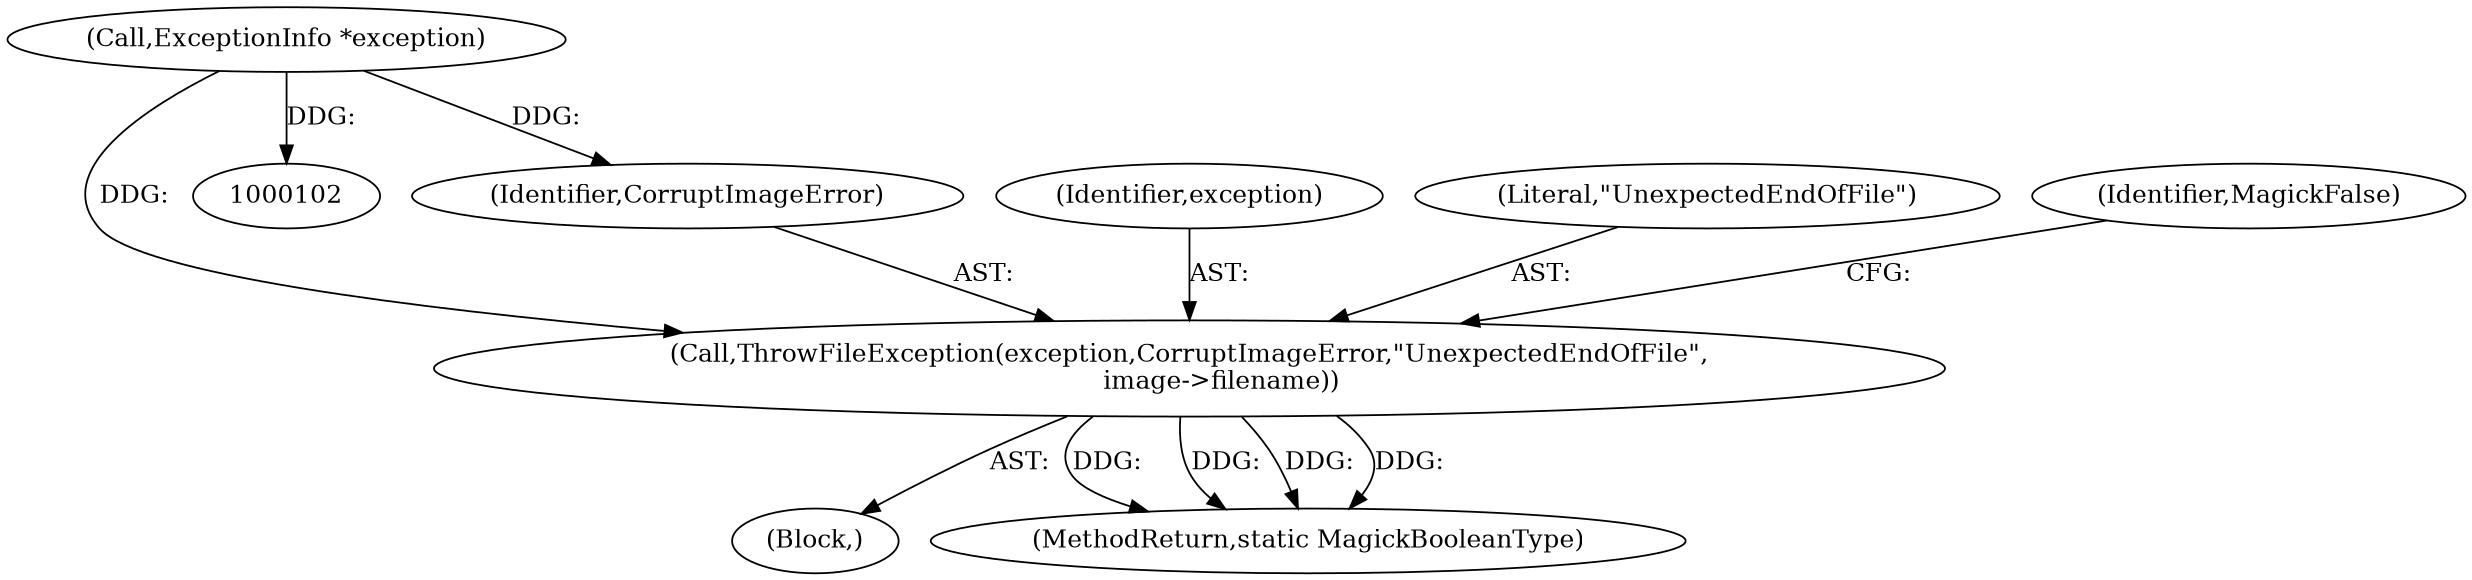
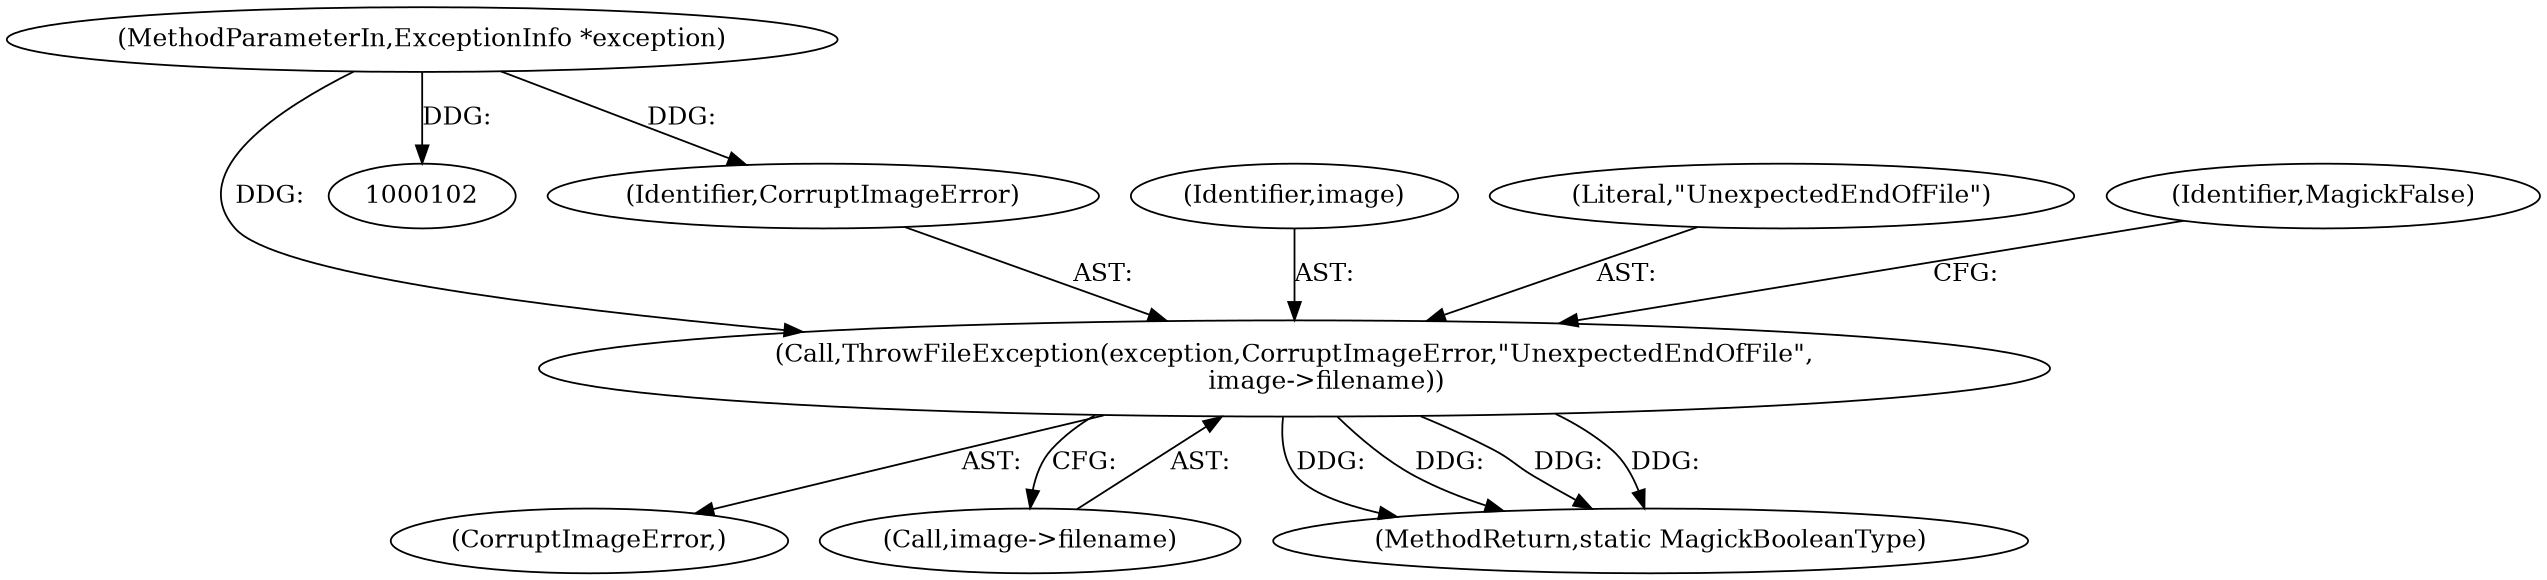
node "(Call,ExceptionInfo *exception)": label "(Call,ExceptionInfo *exception)" -> "(MethodParameterIn,ExceptionInfo *exception)"
node "(Identifier,exception)": label "(Identifier,exception)" -> "(Identifier,image)"
node "(Block,)": label "(Block,)" -> "(CorruptImageError,)"
node "(Call,image->filename)": added
